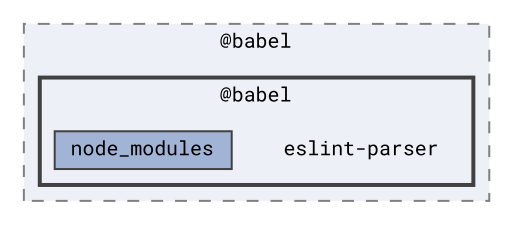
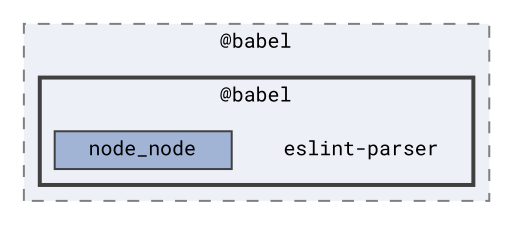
node "node_modules": label "node_modules" -> "node_node"
